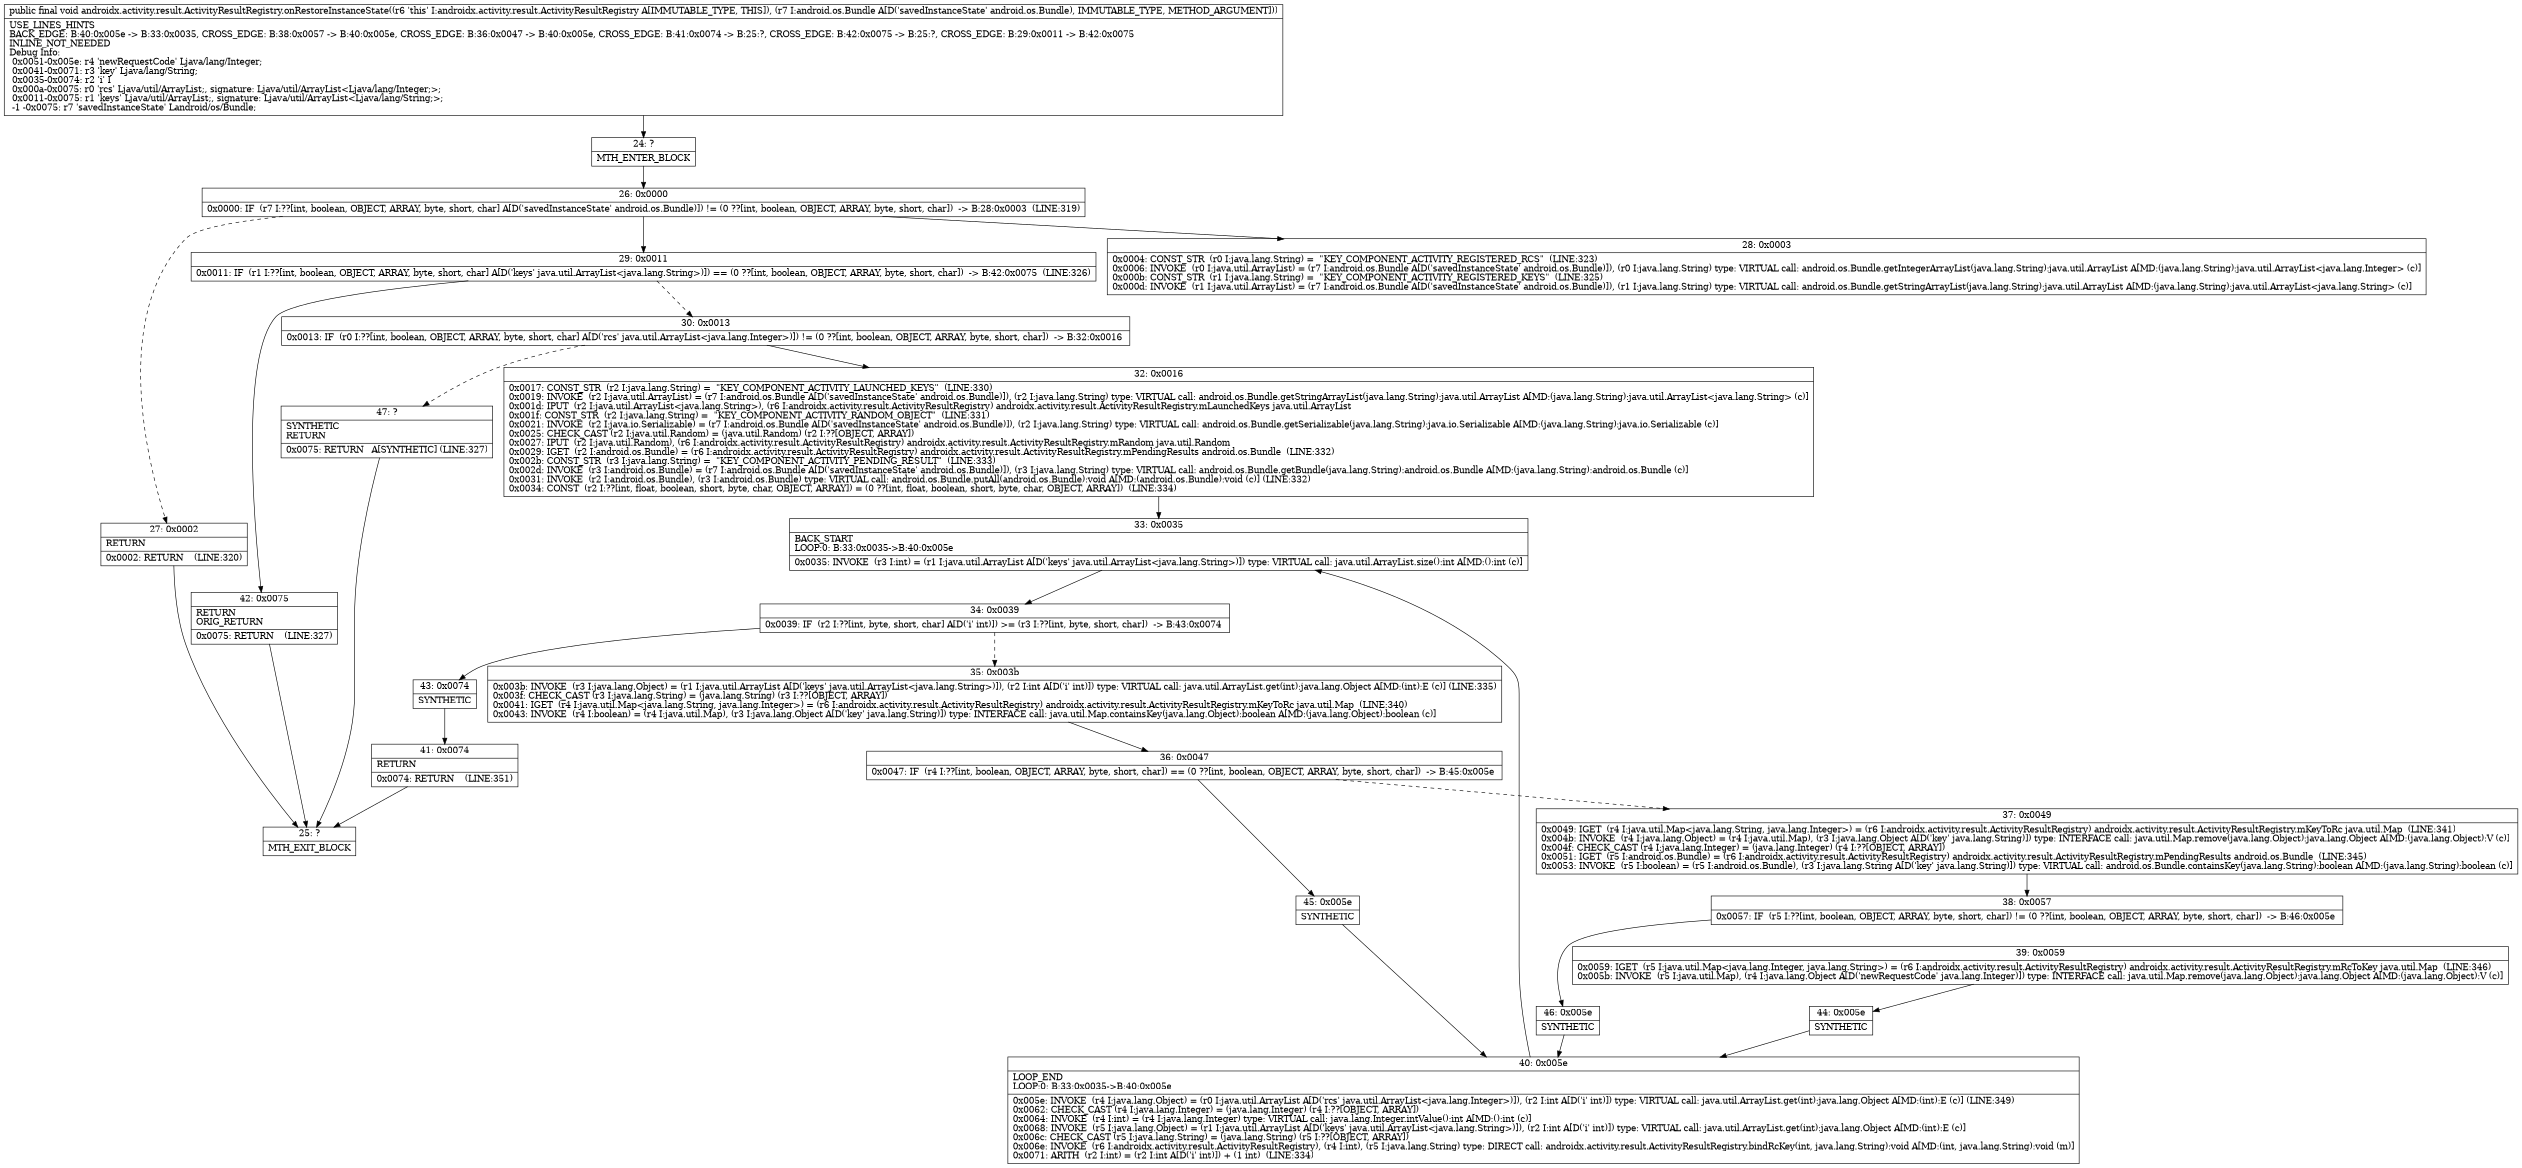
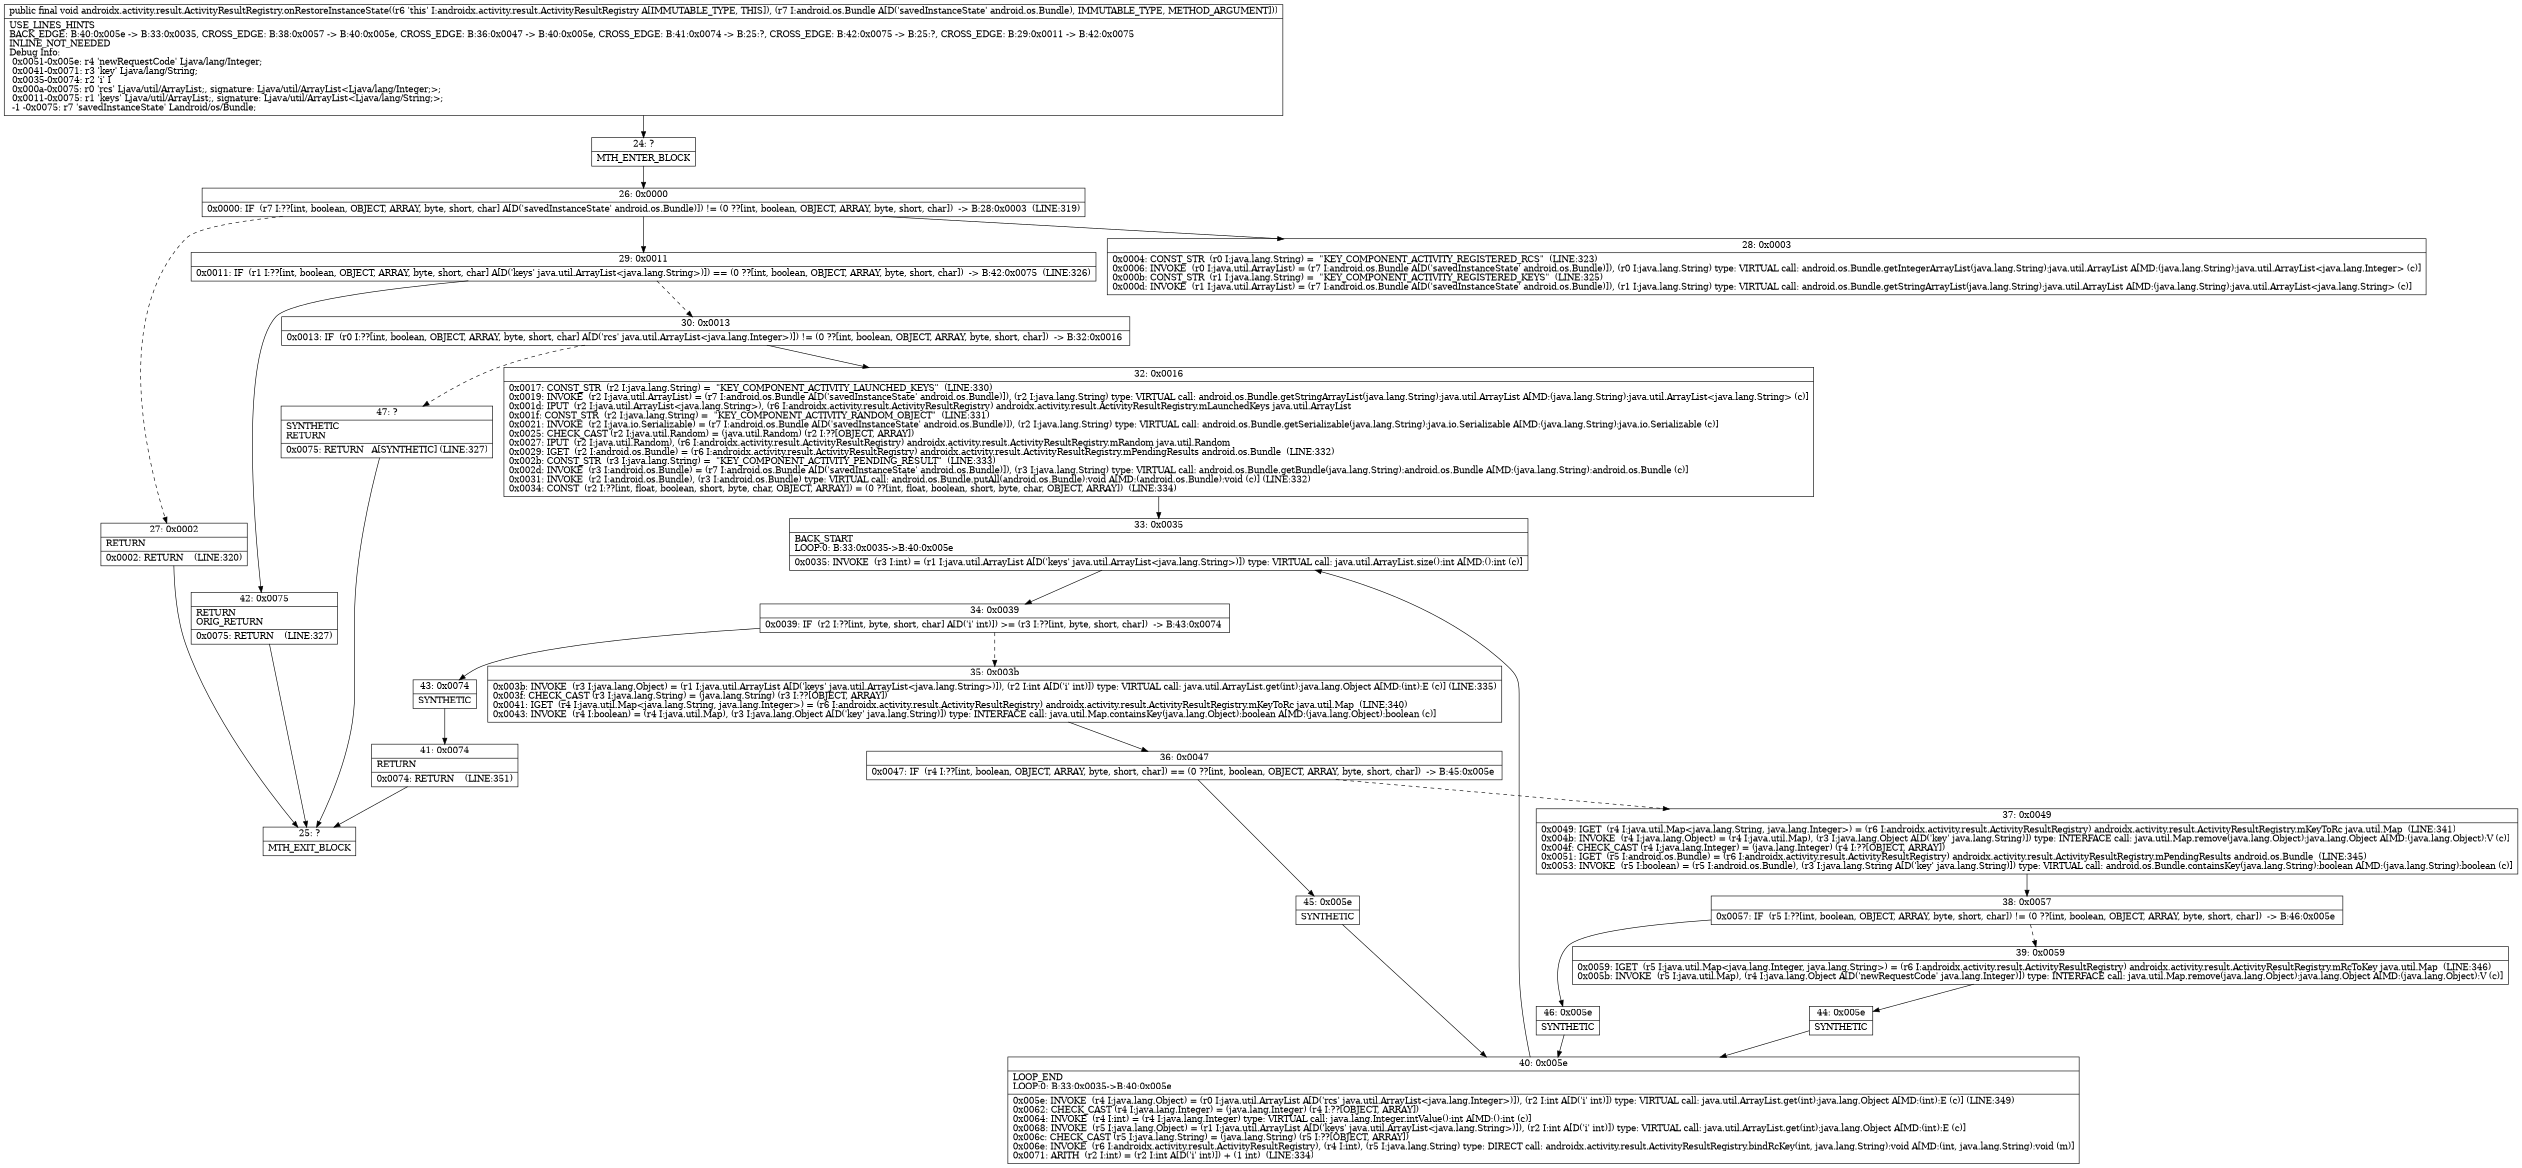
edge "38: 0x0057" -> "39: 0x0059": added
